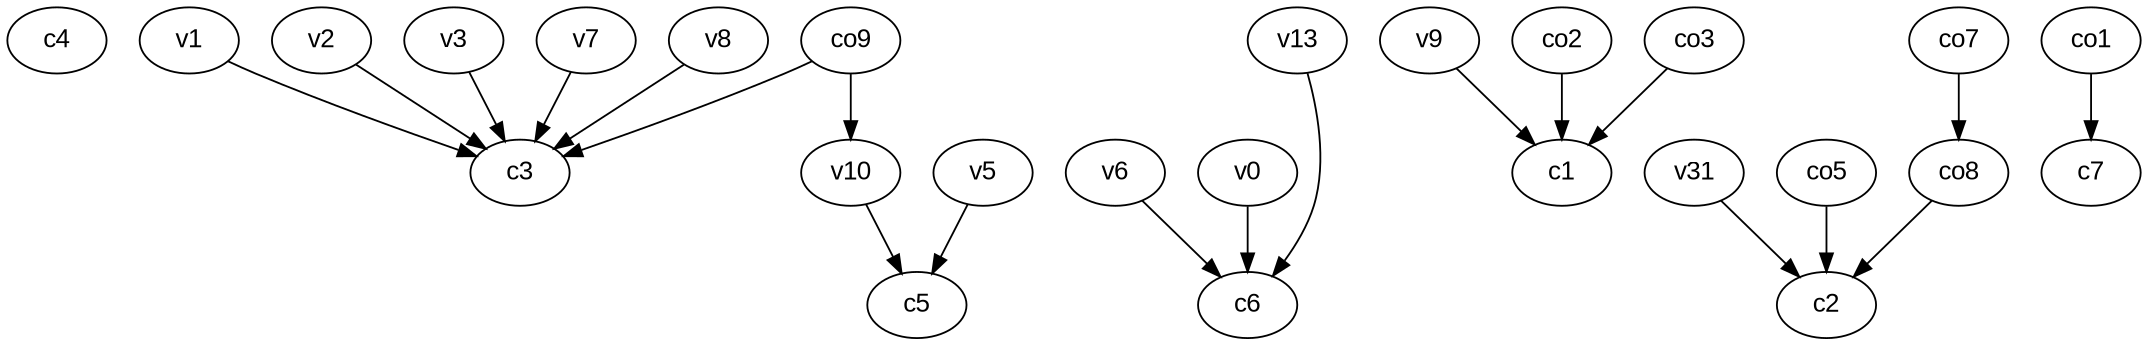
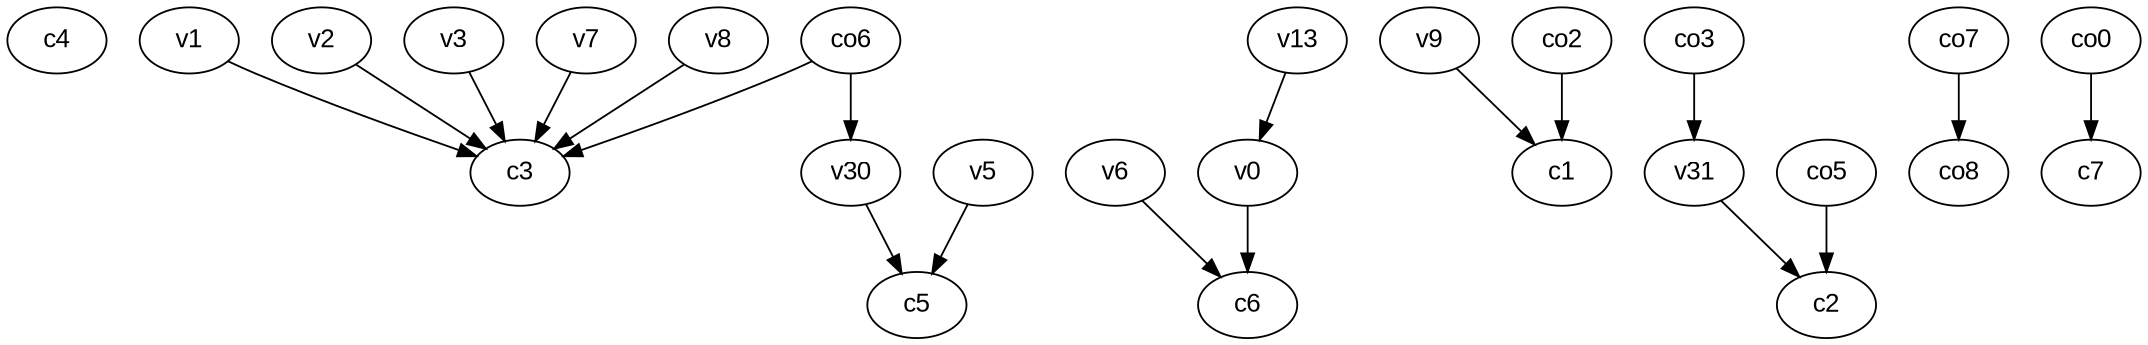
node "co9": label "co9" -> "co6"
node "co1": label "co1" -> "co0"
edge "co3" -> "c1": now "co3" -> "v31"
edge "v13" -> "c6": now "v13" -> "v0"
node "v10": label "v10" -> "v30"
edge "co8" -> "c2": removed
